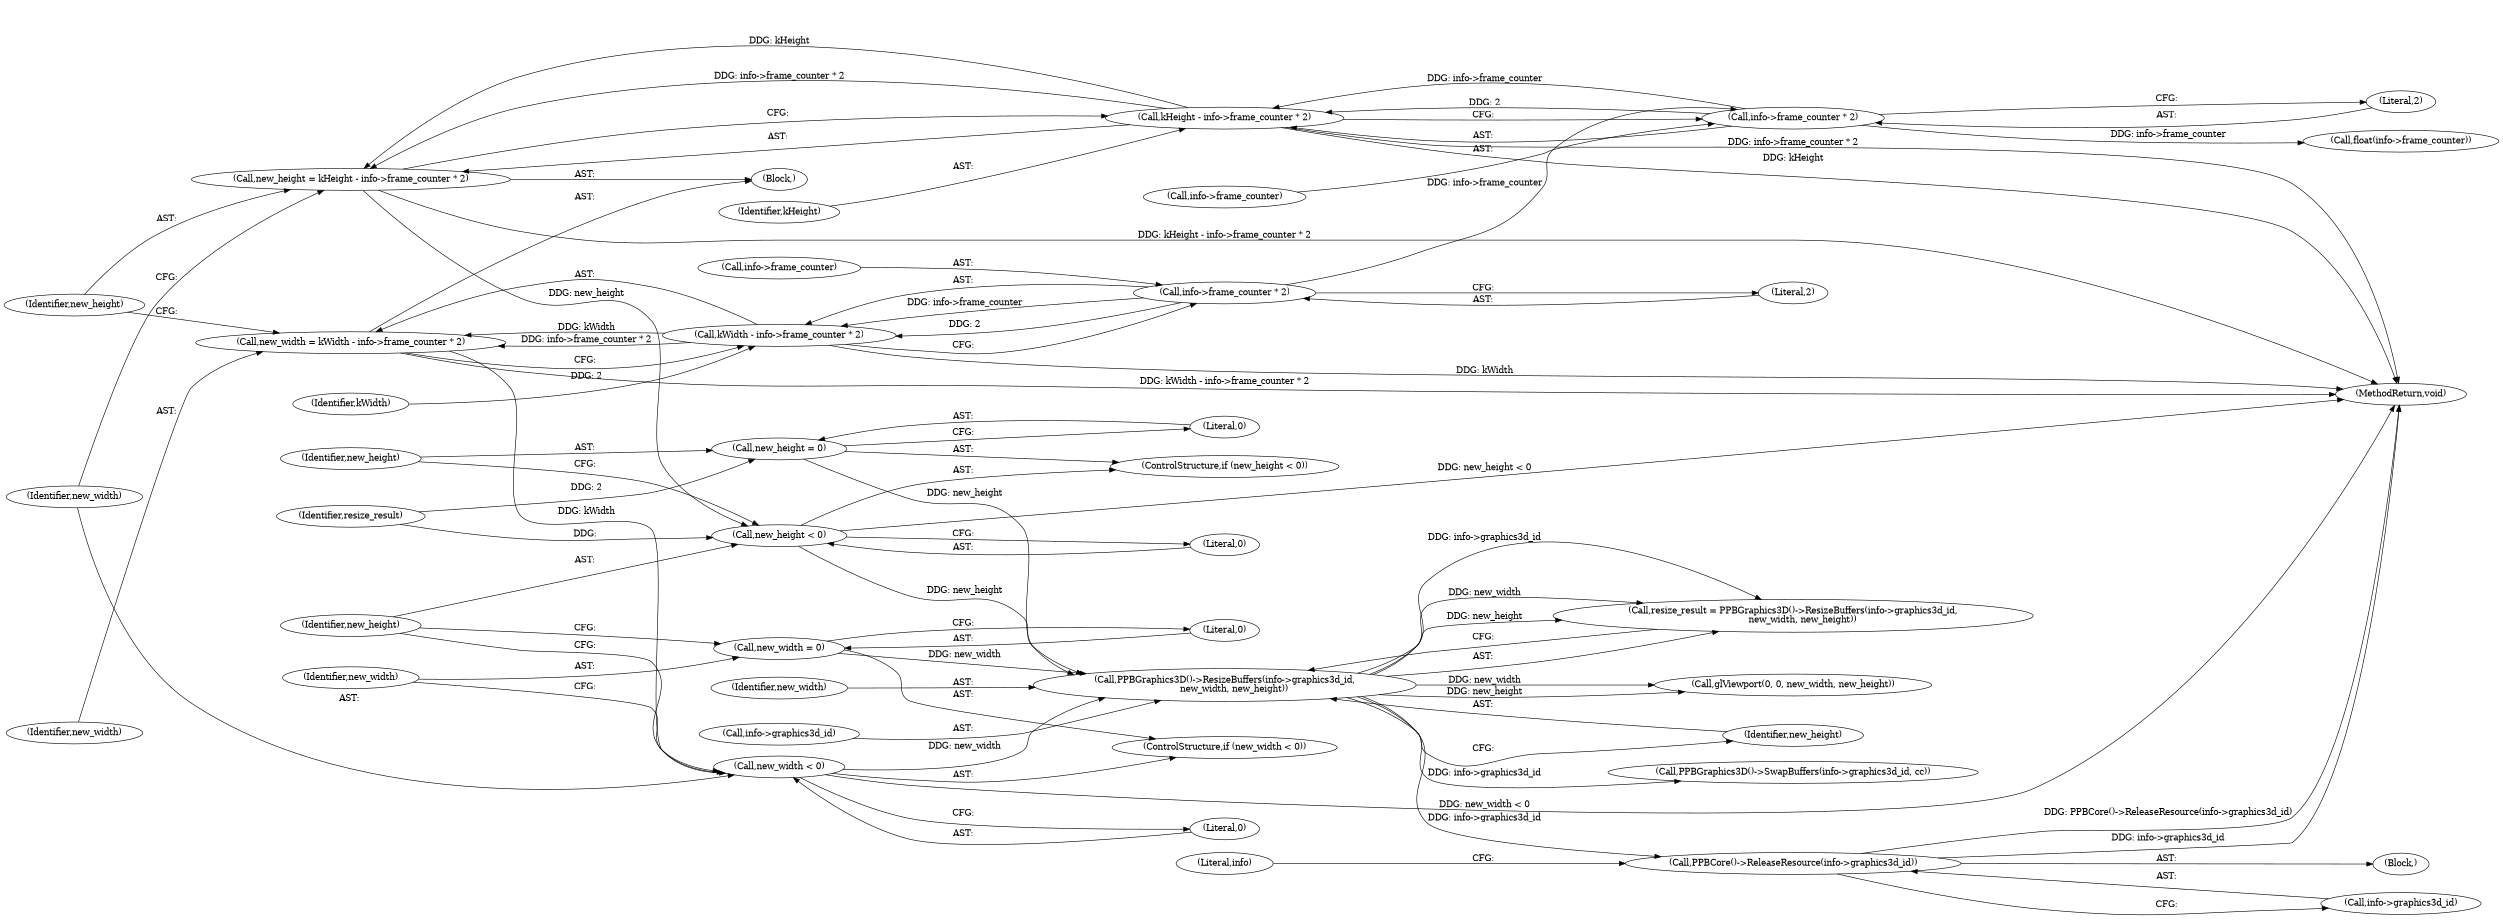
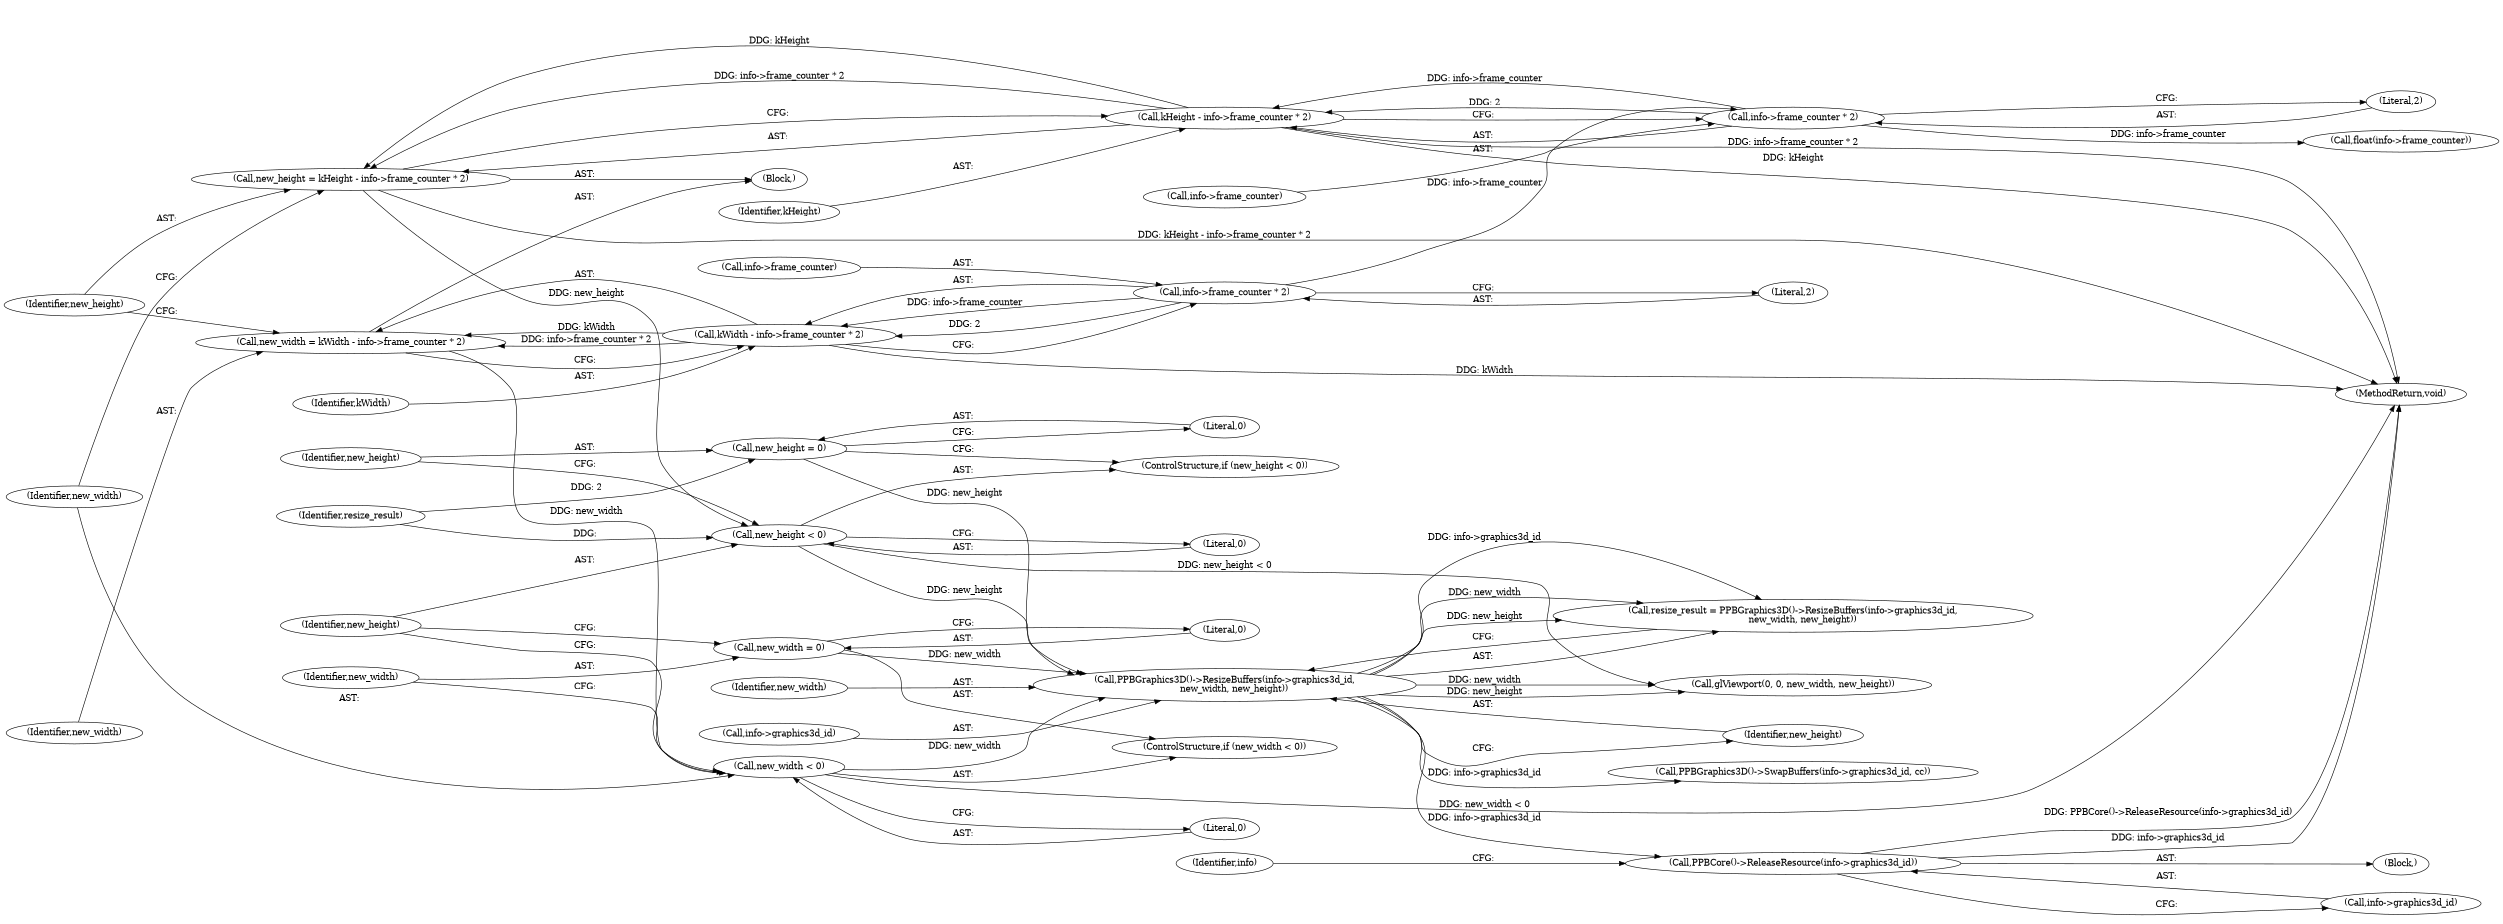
edge "(Identifier,kWidth)" -> "(Call,kWidth - info->frame_counter * 2)": label "DDG: 2" -> "AST: "
edge "(Call,new_width = kWidth - info->frame_counter * 2)" -> "(MethodReturn,void)": removed, label "DDG: kWidth - info->frame_counter * 2"
edge "(Call,new_height = 0)" -> "(ControlStructure,if (new_height < 0))": label "AST: " -> "CFG: "
edge "(Call,new_height < 0)" -> "(MethodReturn,void)": now "(Call,new_height < 0)" -> "(Call,glViewport(0, 0, new_width, new_height))"
edge "(Call,new_width = kWidth - info->frame_counter * 2)" -> "(Call,new_width < 0)": label "DDG: kWidth" -> "DDG: new_width"
node "(Literal,info)": label "(Literal,info)" -> "(Identifier,info)"
